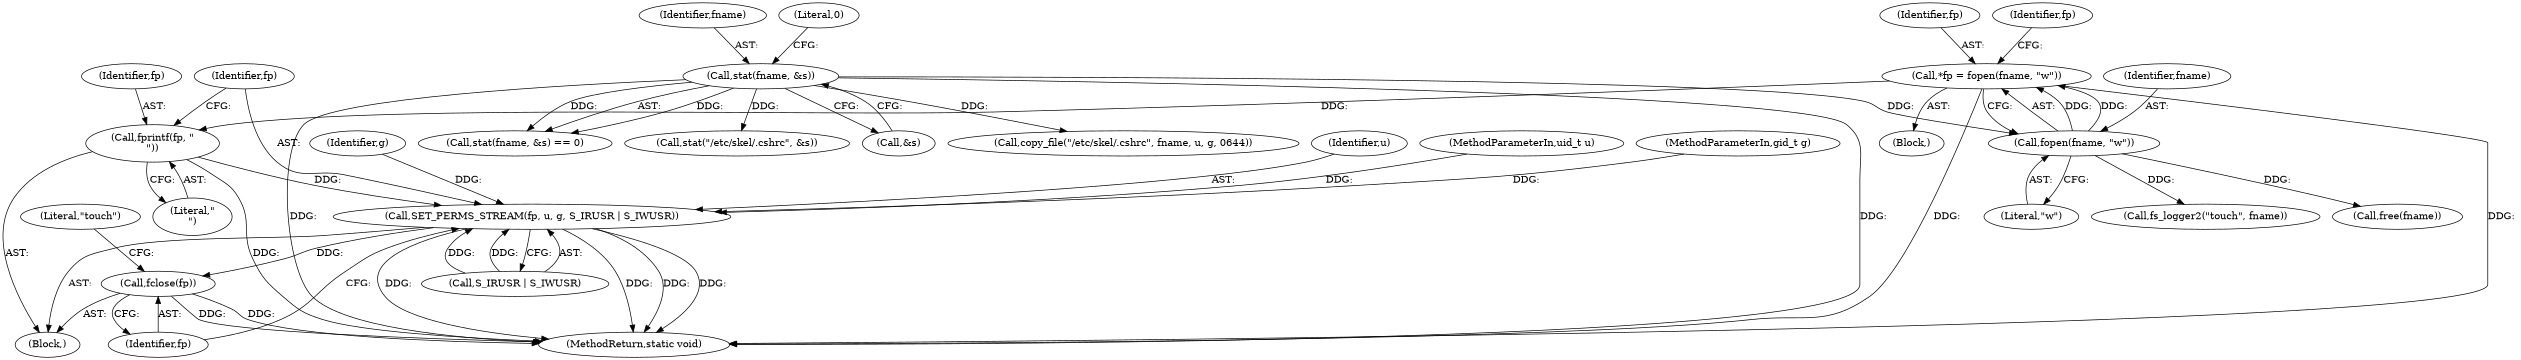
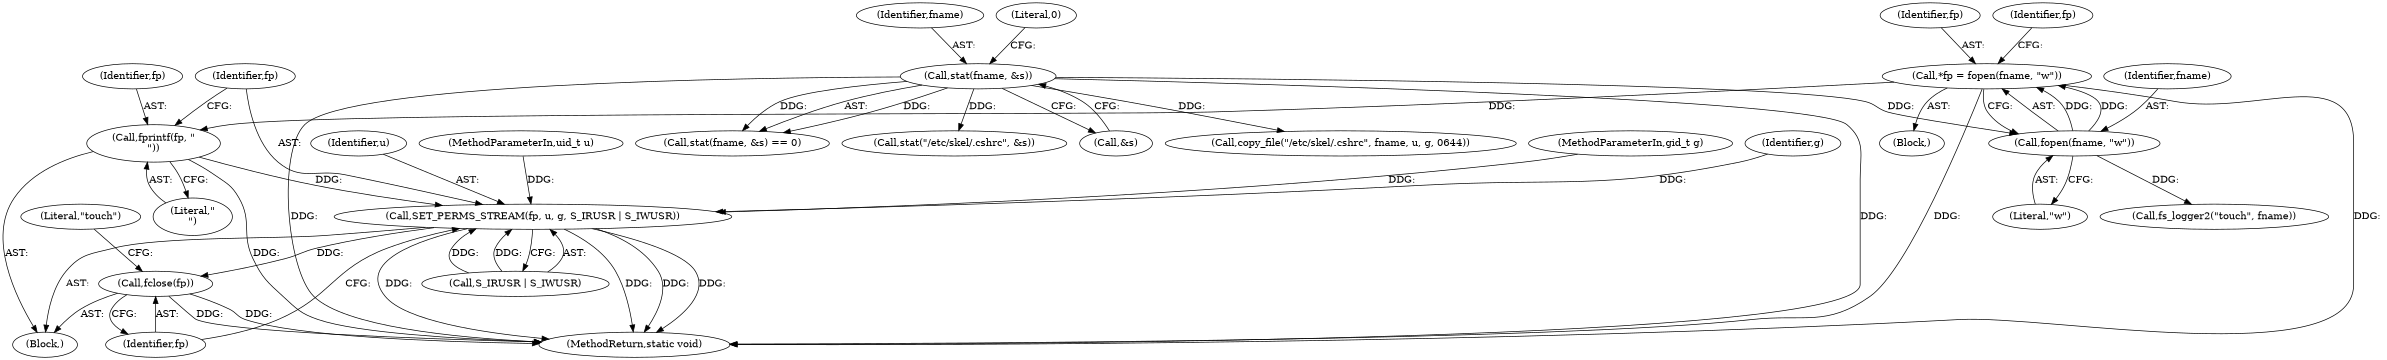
node "(Call,free(fname))": removed
